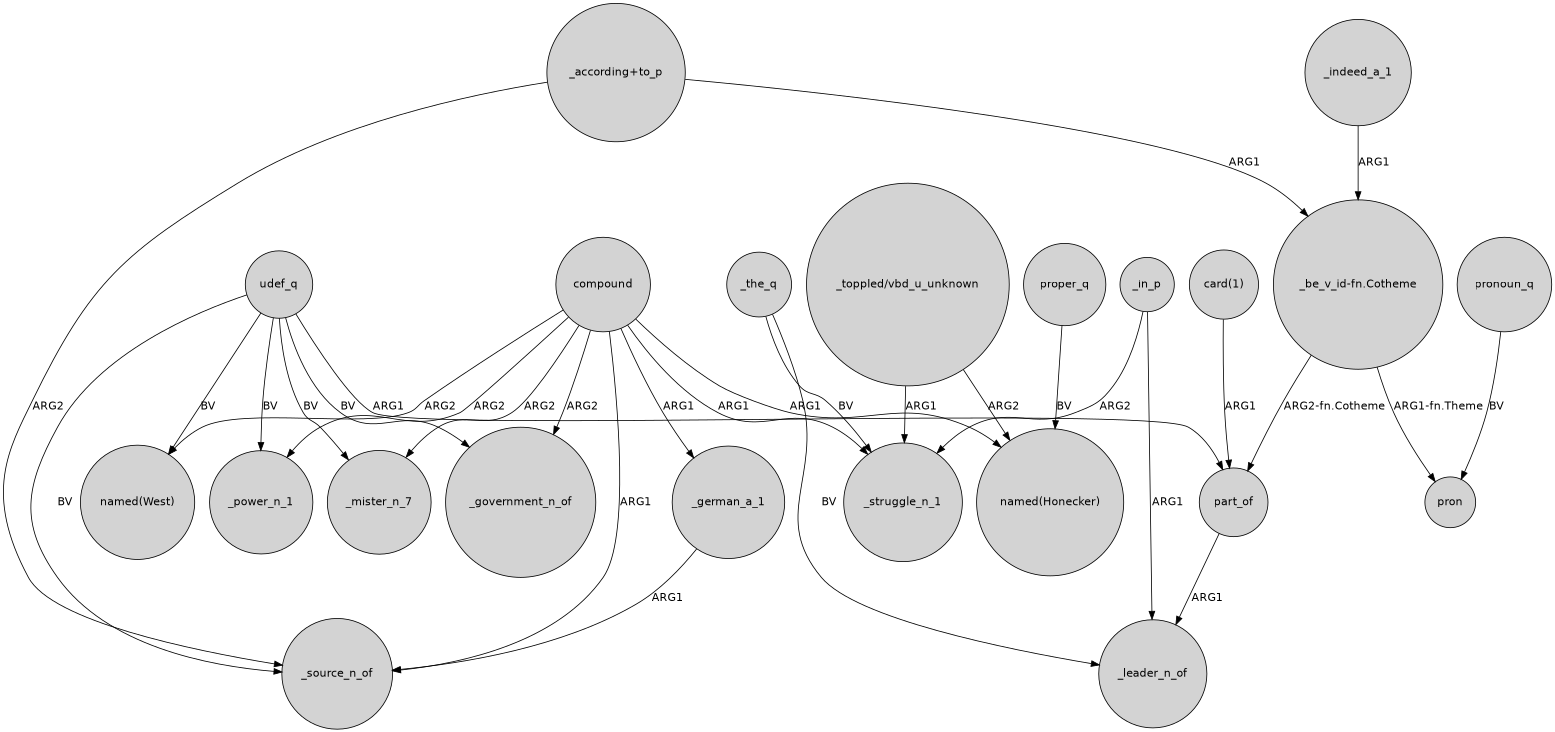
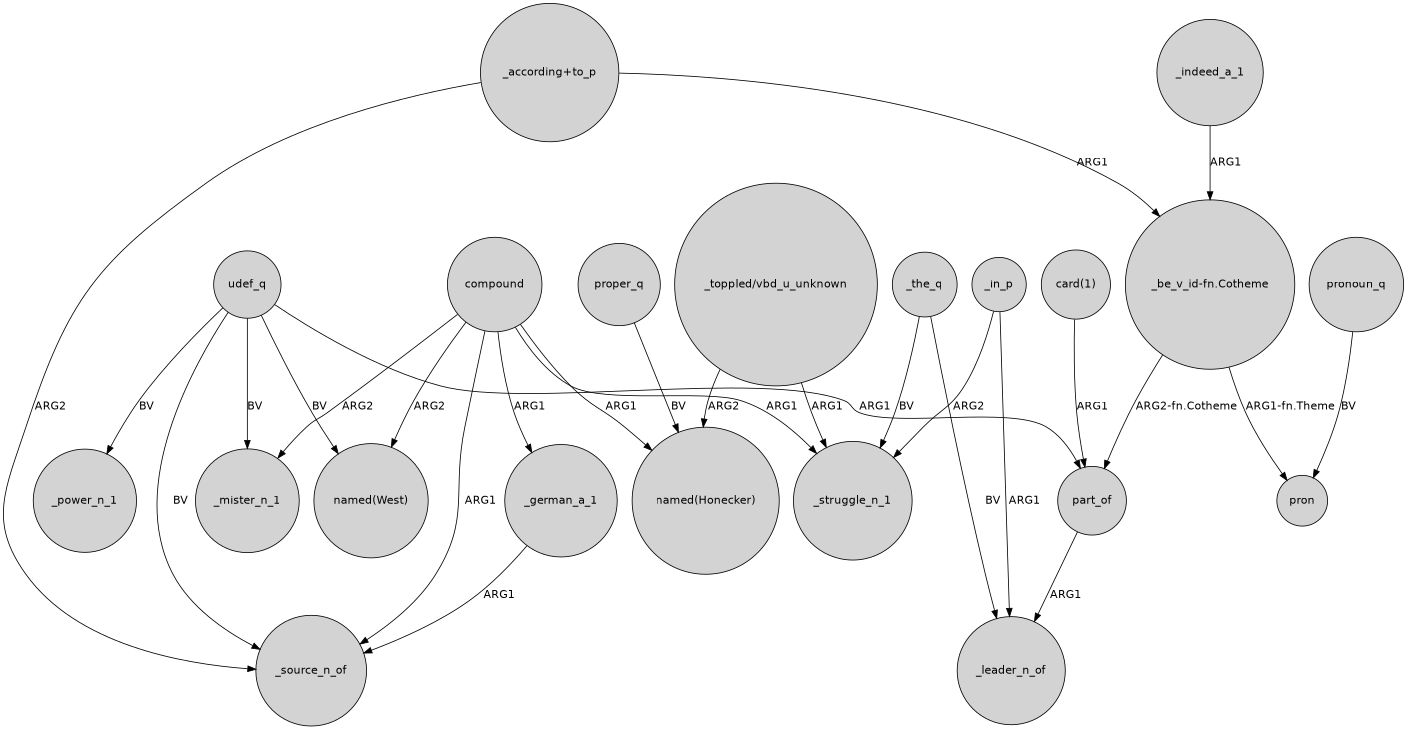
edge "compound" -> "_power_n_1": removed, label "ARG2"
node "_mister_n_7": label "_mister_n_7" -> "_mister_n_1"
node "_government_n_of": removed
